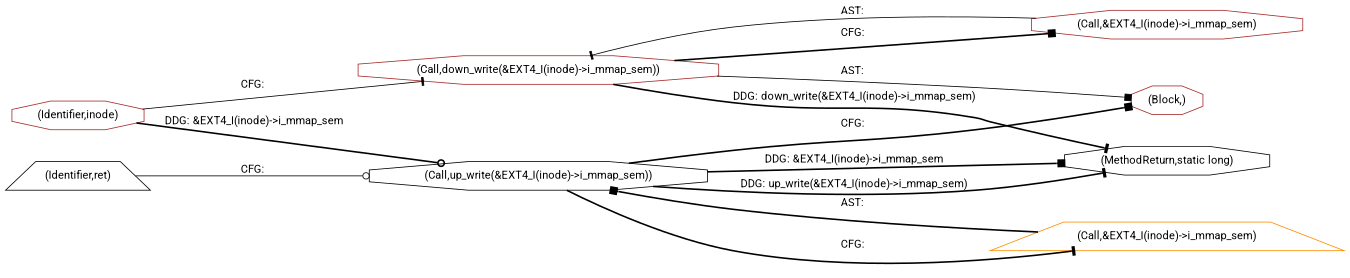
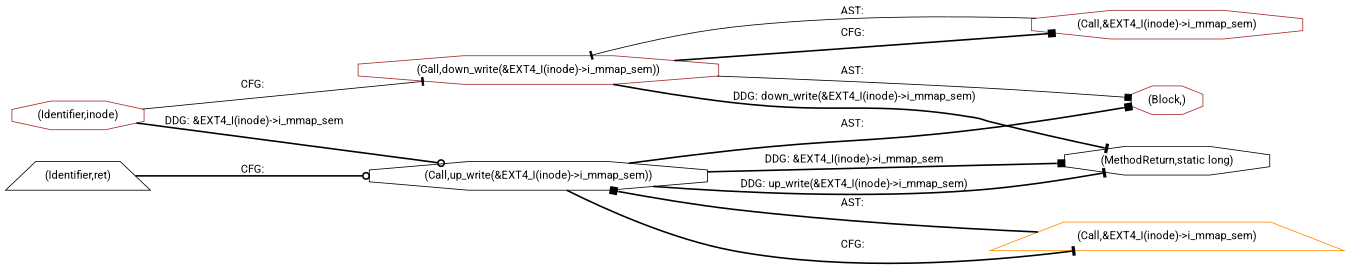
edge "(Call,up_write(&EXT4_I(inode)->i_mmap_sem))" -> "(Block,)": label "CFG: " -> "AST: "
edge "(Identifier,ret)" -> "(Call,up_write(&EXT4_I(inode)->i_mmap_sem))": style solid -> bold
